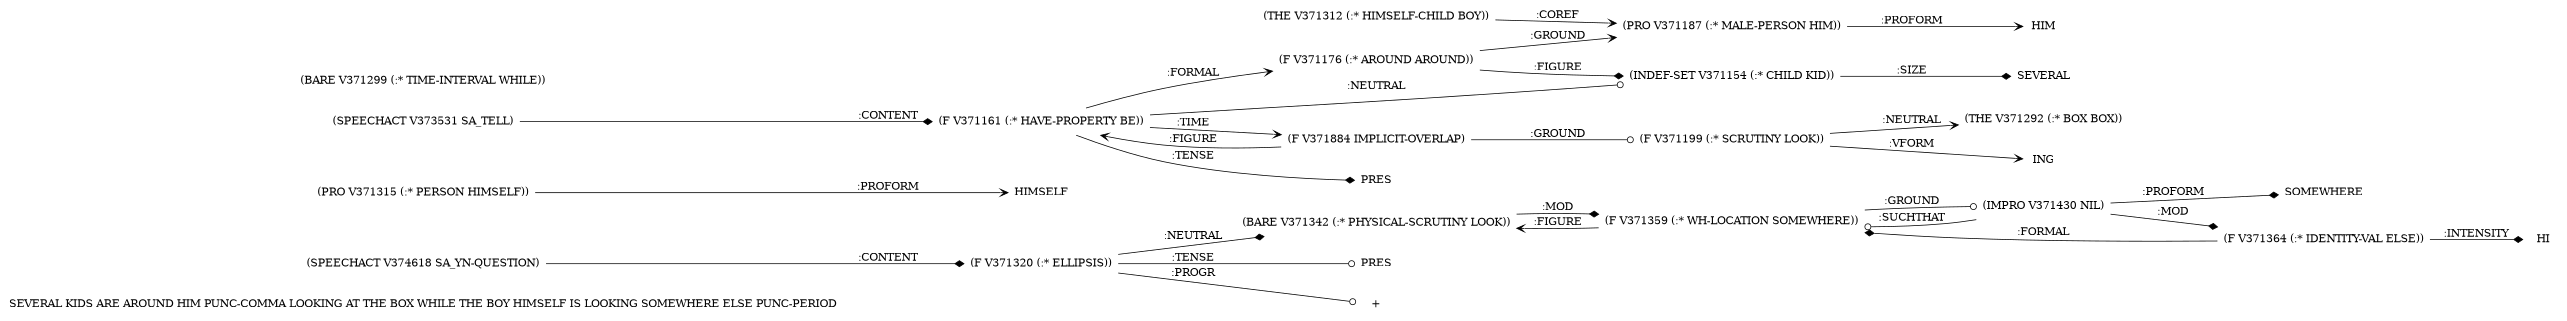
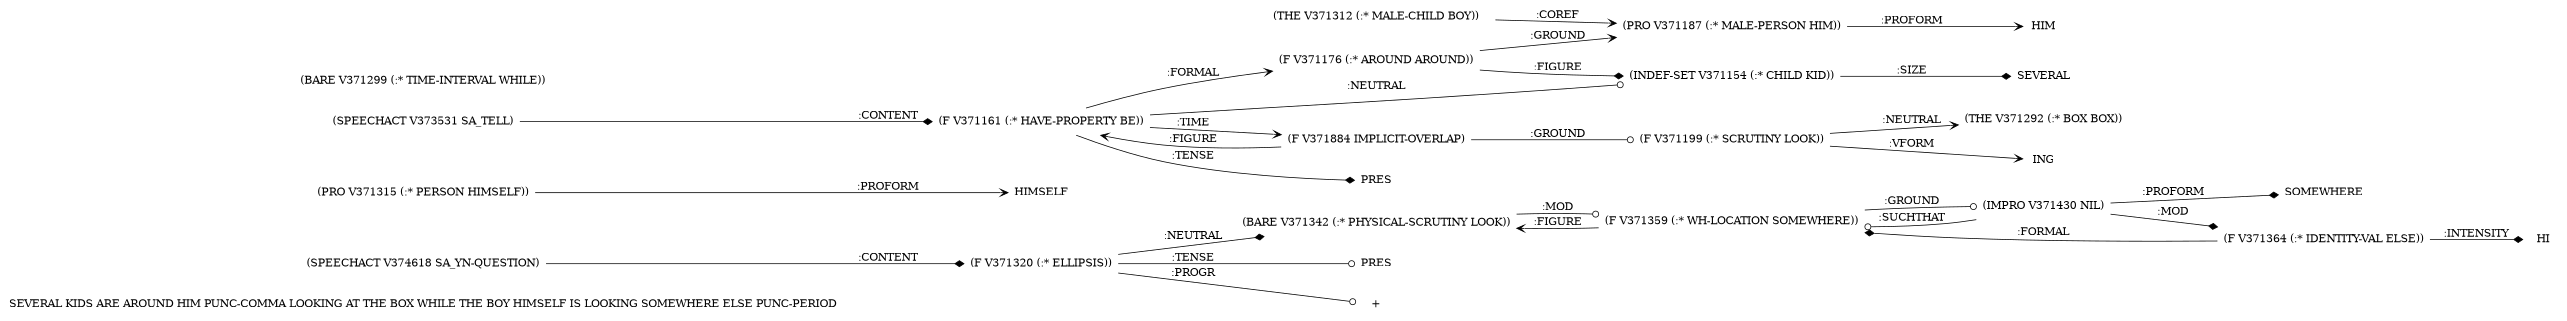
node "(THE V371312 (:* HIMSELF-CHILD BOY))": label "(THE V371312 (:* HIMSELF-CHILD BOY))" -> "(THE V371312 (:* MALE-CHILD BOY))"
edge "(BARE V371342 (:* PHYSICAL-SCRUTINY LOOK))" -> "(F V371359 (:* WH-LOCATION SOMEWHERE))": arrowhead diamond -> odot
